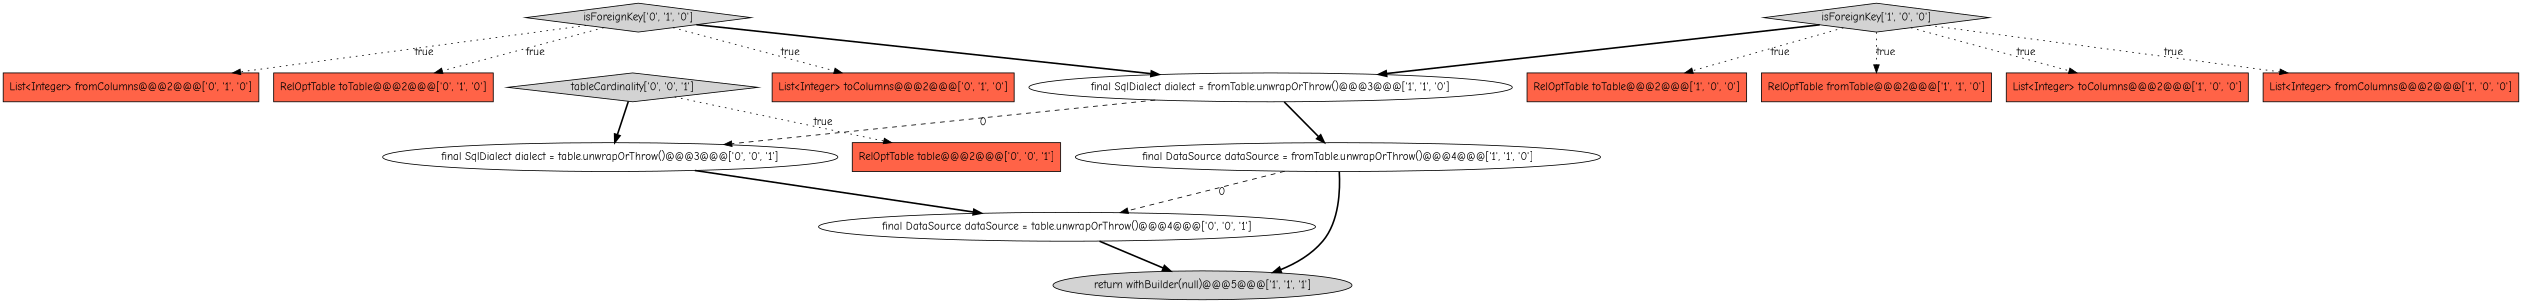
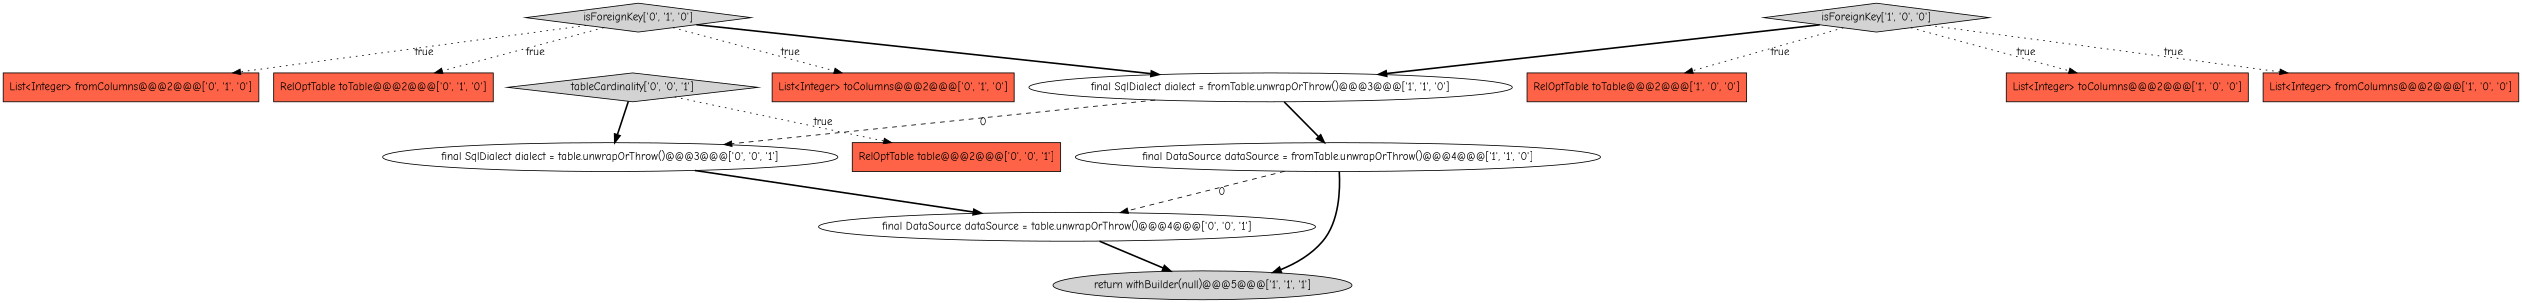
node "RelOptTable fromTable@@@2@@@['1', '1', '0']": removed
